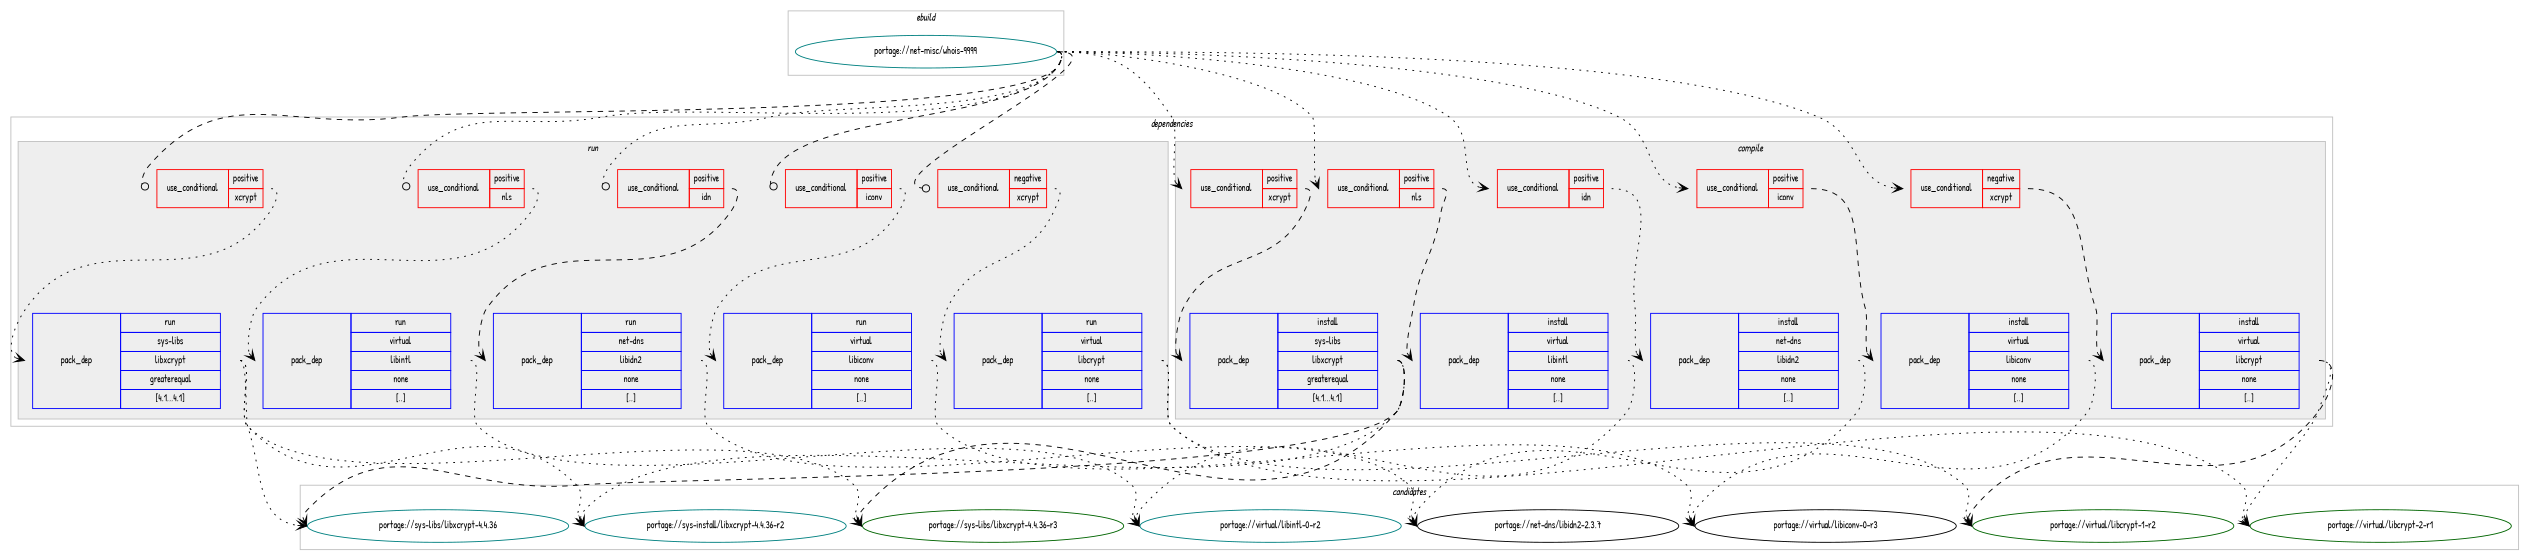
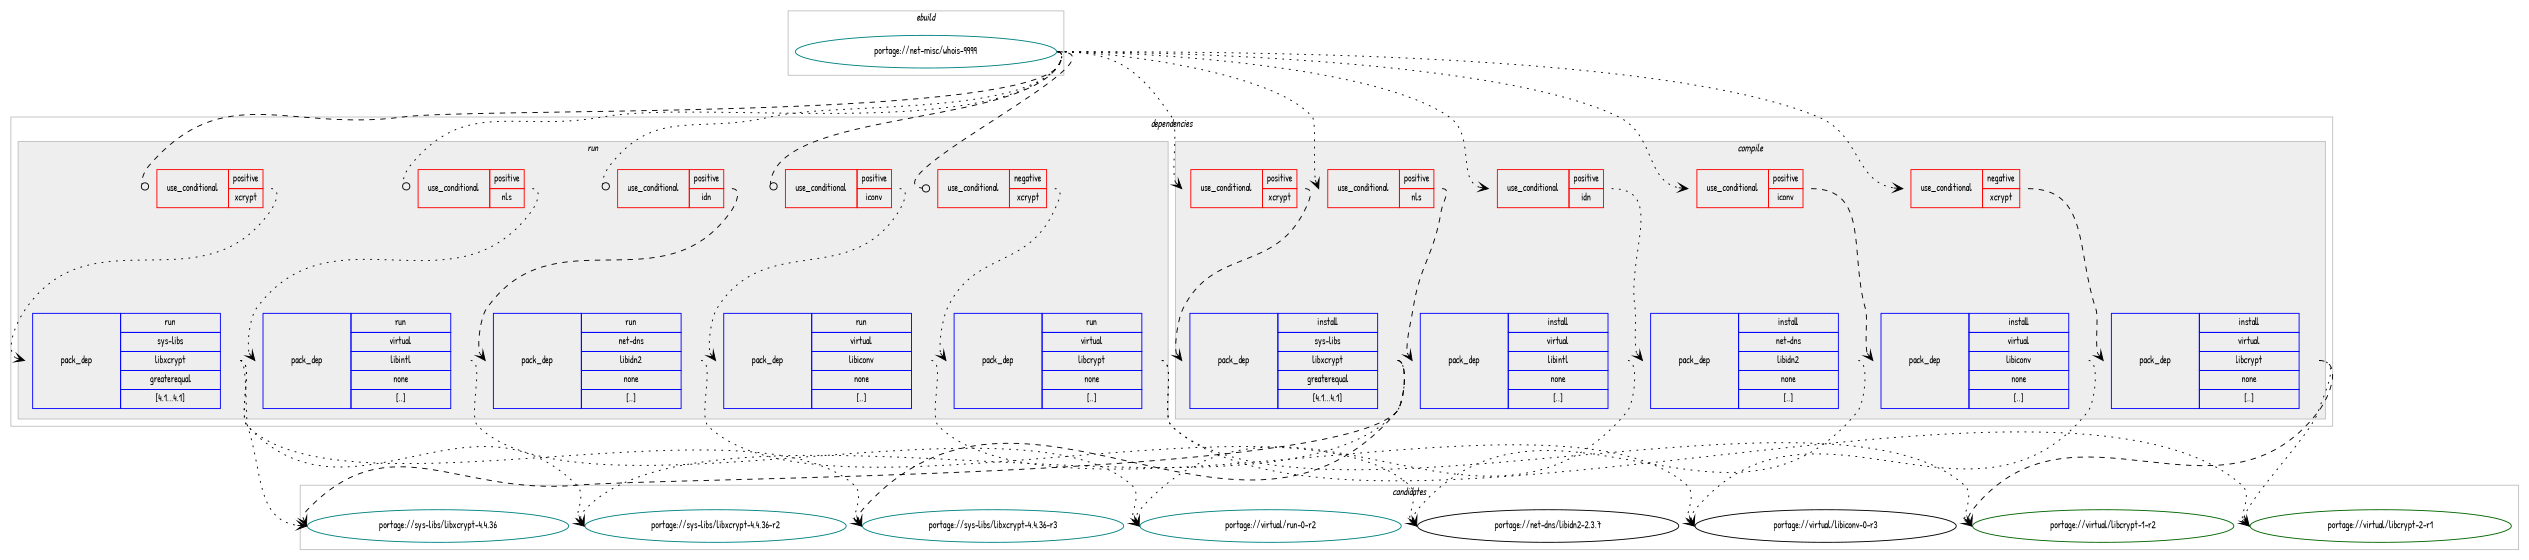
node "portage://sys-install/libxcrypt-4.4.36-r2": label "portage://sys-install/libxcrypt-4.4.36-r2" -> "portage://sys-libs/libxcrypt-4.4.36-r2"
node "portage://sys-libs/libxcrypt-4.4.36-r3": color darkgreen -> teal
node "portage://virtual/libintl-0-r2": label "portage://virtual/libintl-0-r2" -> "portage://virtual/run-0-r2"
